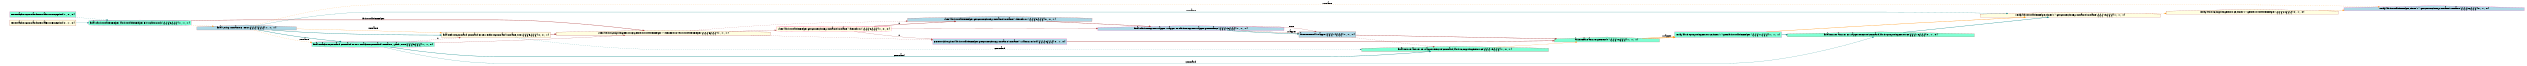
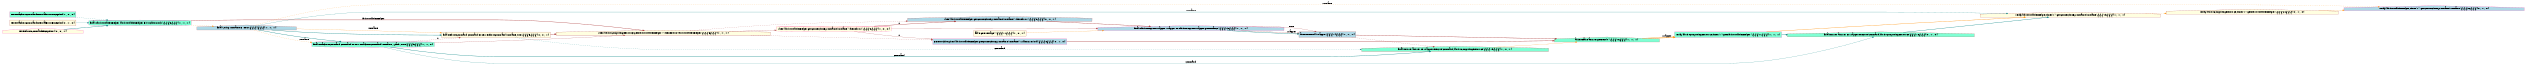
node "testRebootCommandException1['0', '0', '1']": added
node "fail(e.getMessage())@@@11@@@['1', '0', '1']": added
